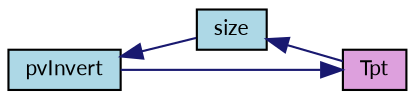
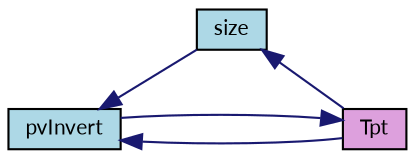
edge "Tpt" -> "pvInvert": added
